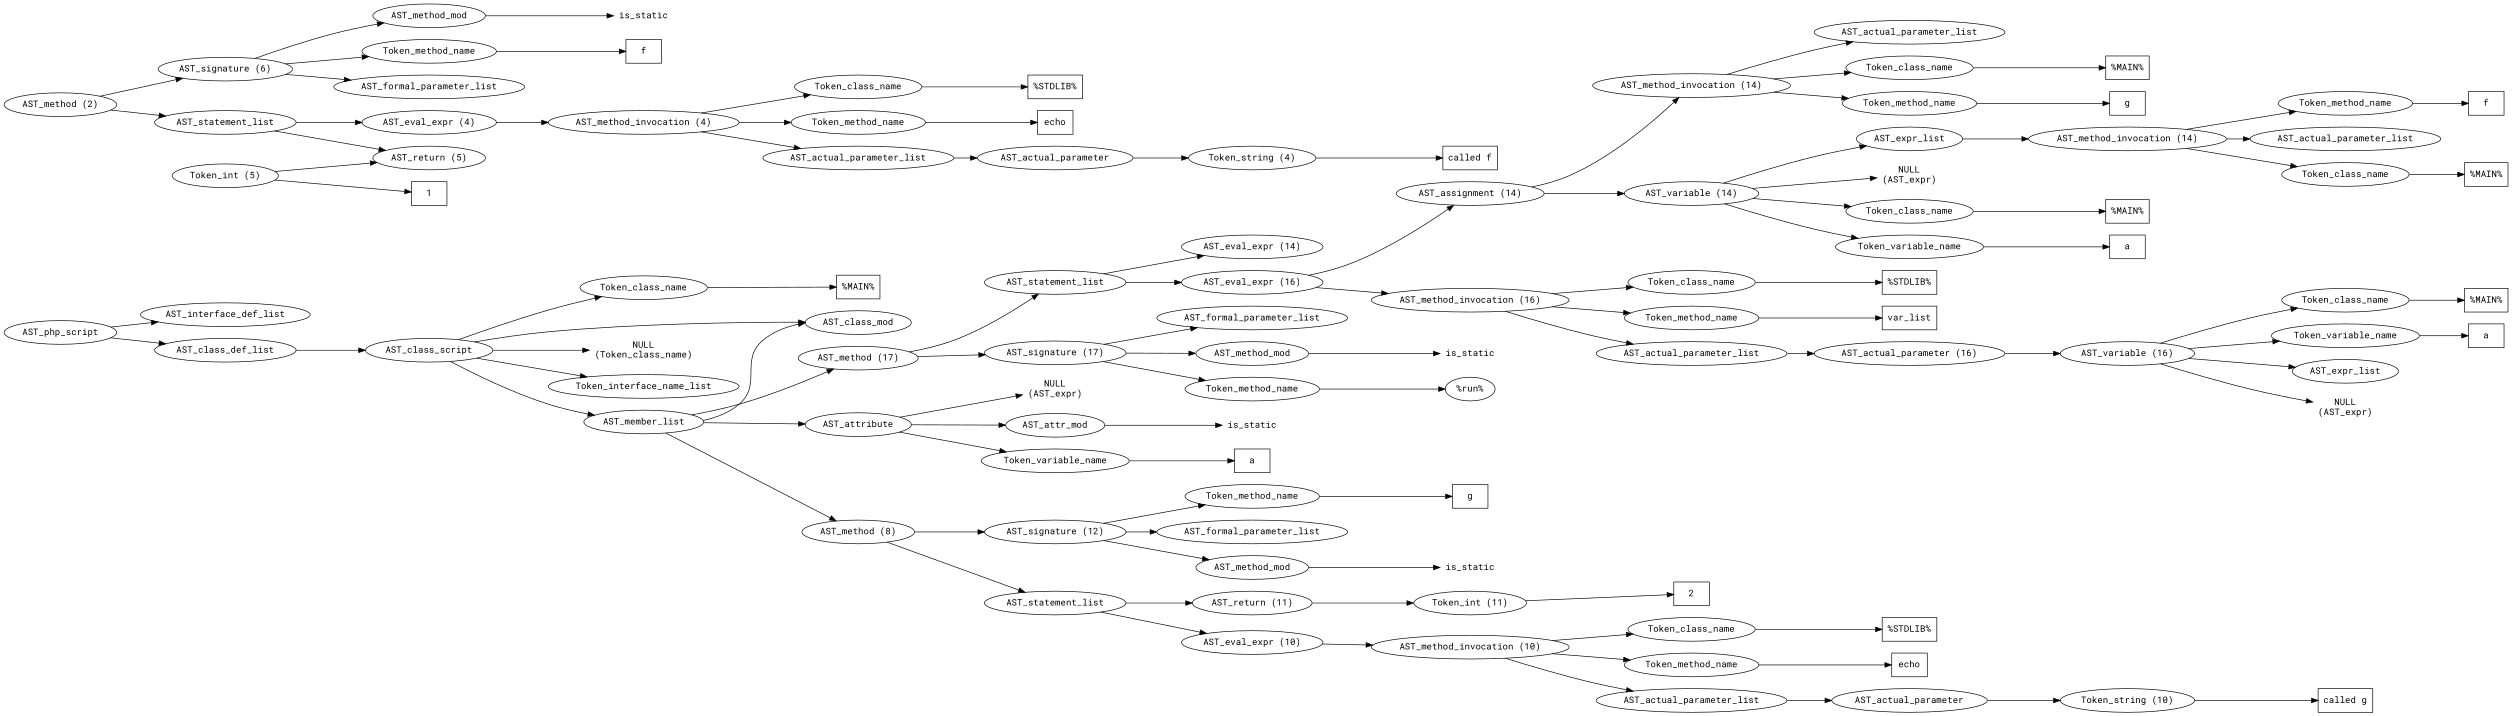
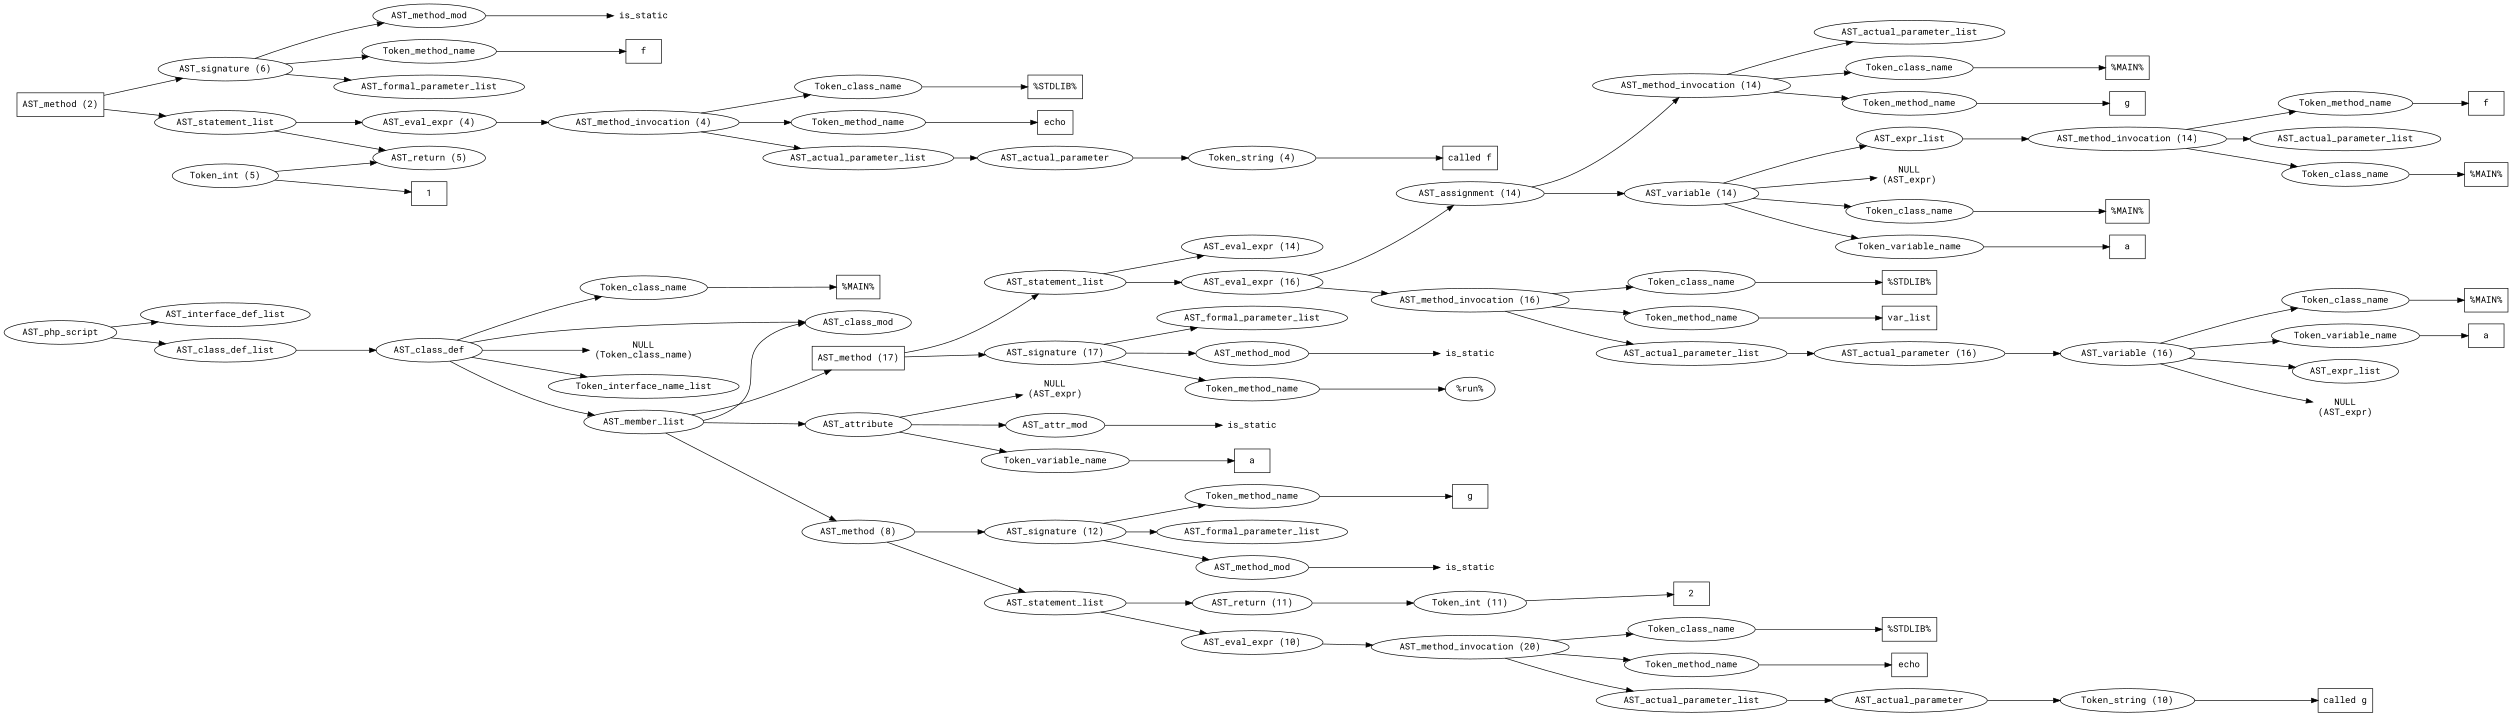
node "AST_method (2)": shape ellipse -> box
node "AST_class_script": label "AST_class_script" -> "AST_class_def"
node "AST_method (17)": shape ellipse -> box
node "AST_method_invocation (10)": label "AST_method_invocation (10)" -> "AST_method_invocation (20)"
